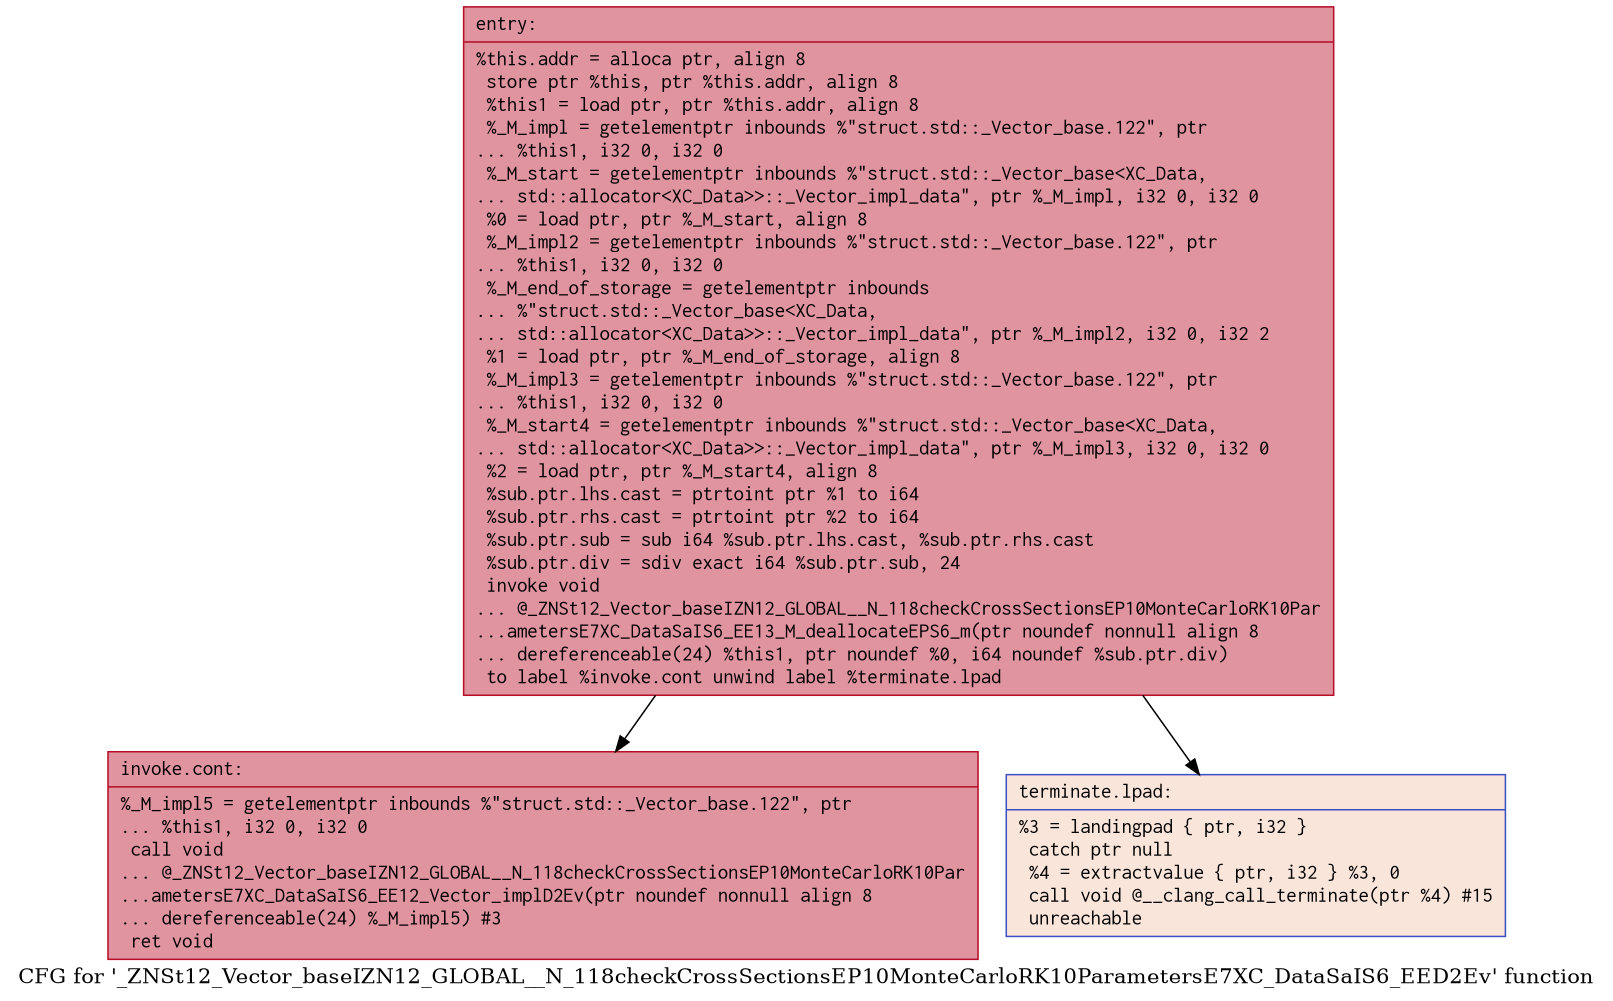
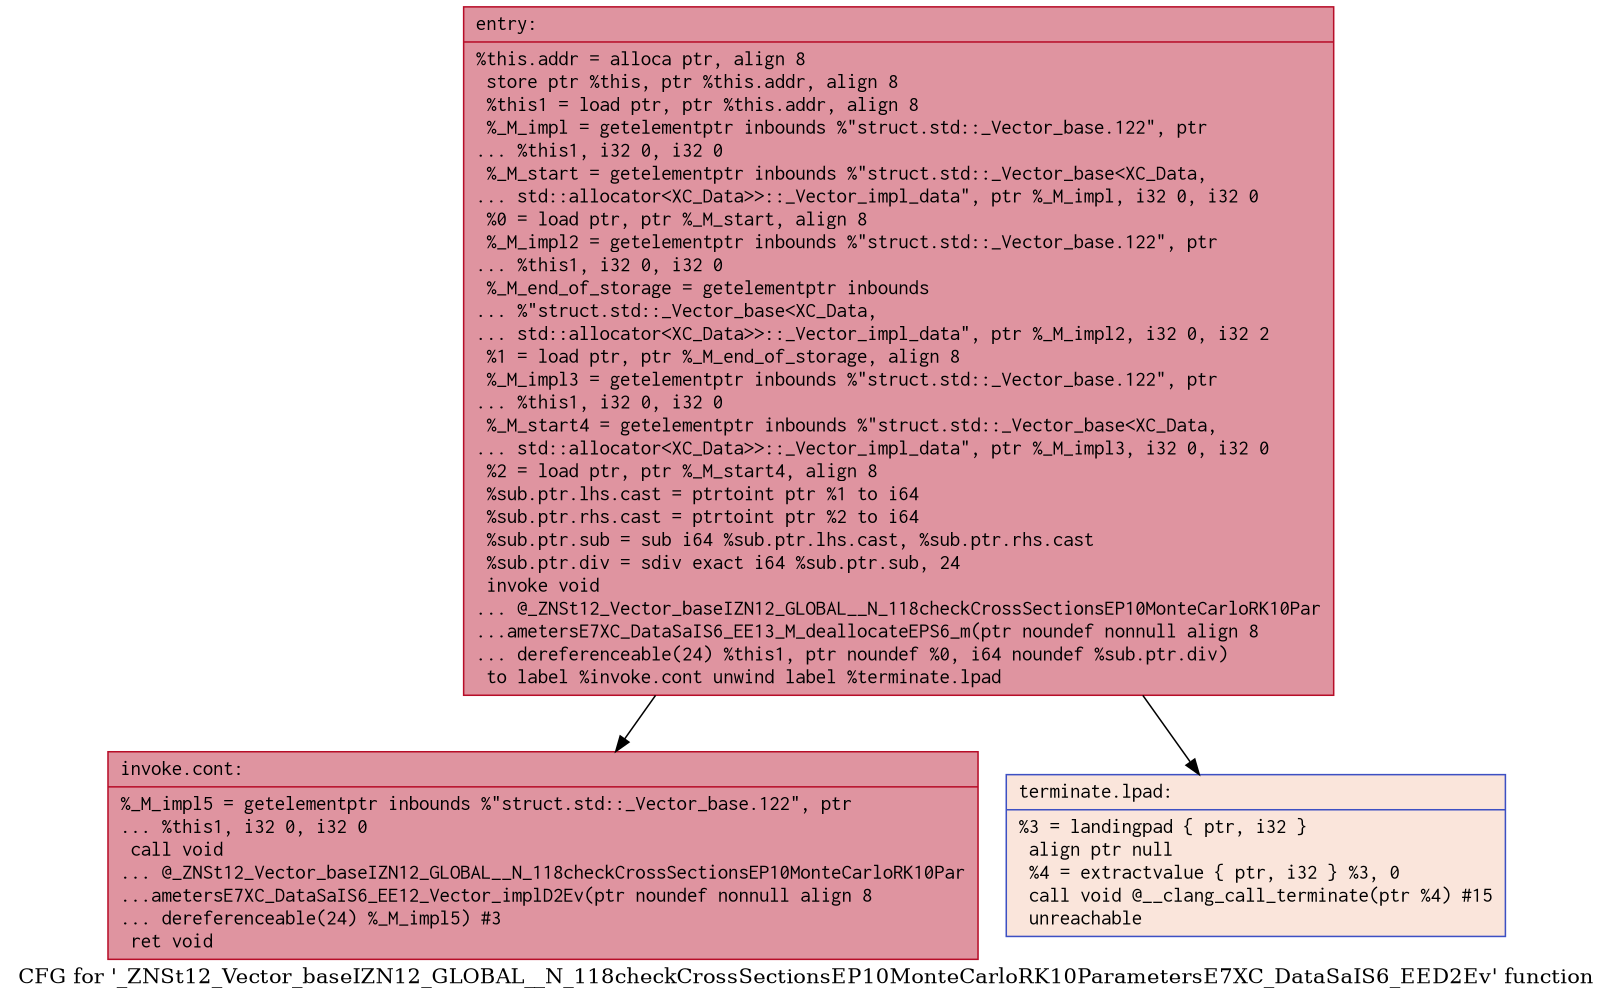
node "terminate.lpad:": text "catch ptr null" -> "align ptr null"
